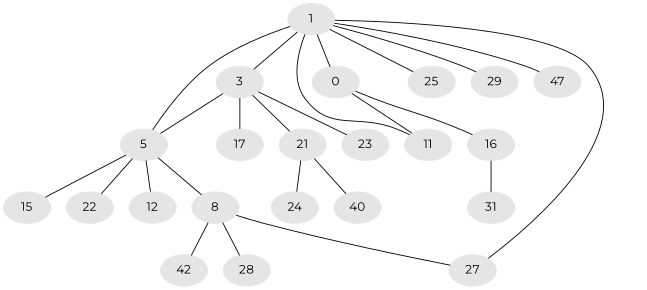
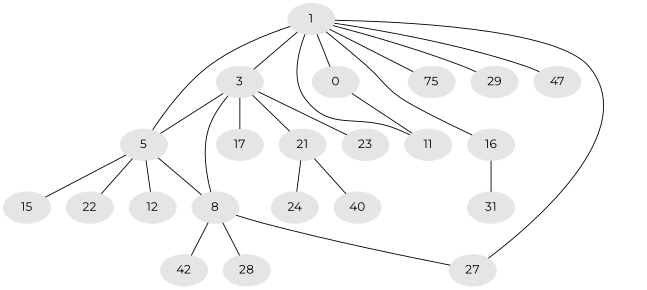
node "25": label "25" -> "75"
edge "0" -- "16": now "1" -- "16"
edge "3" -- "8": added
